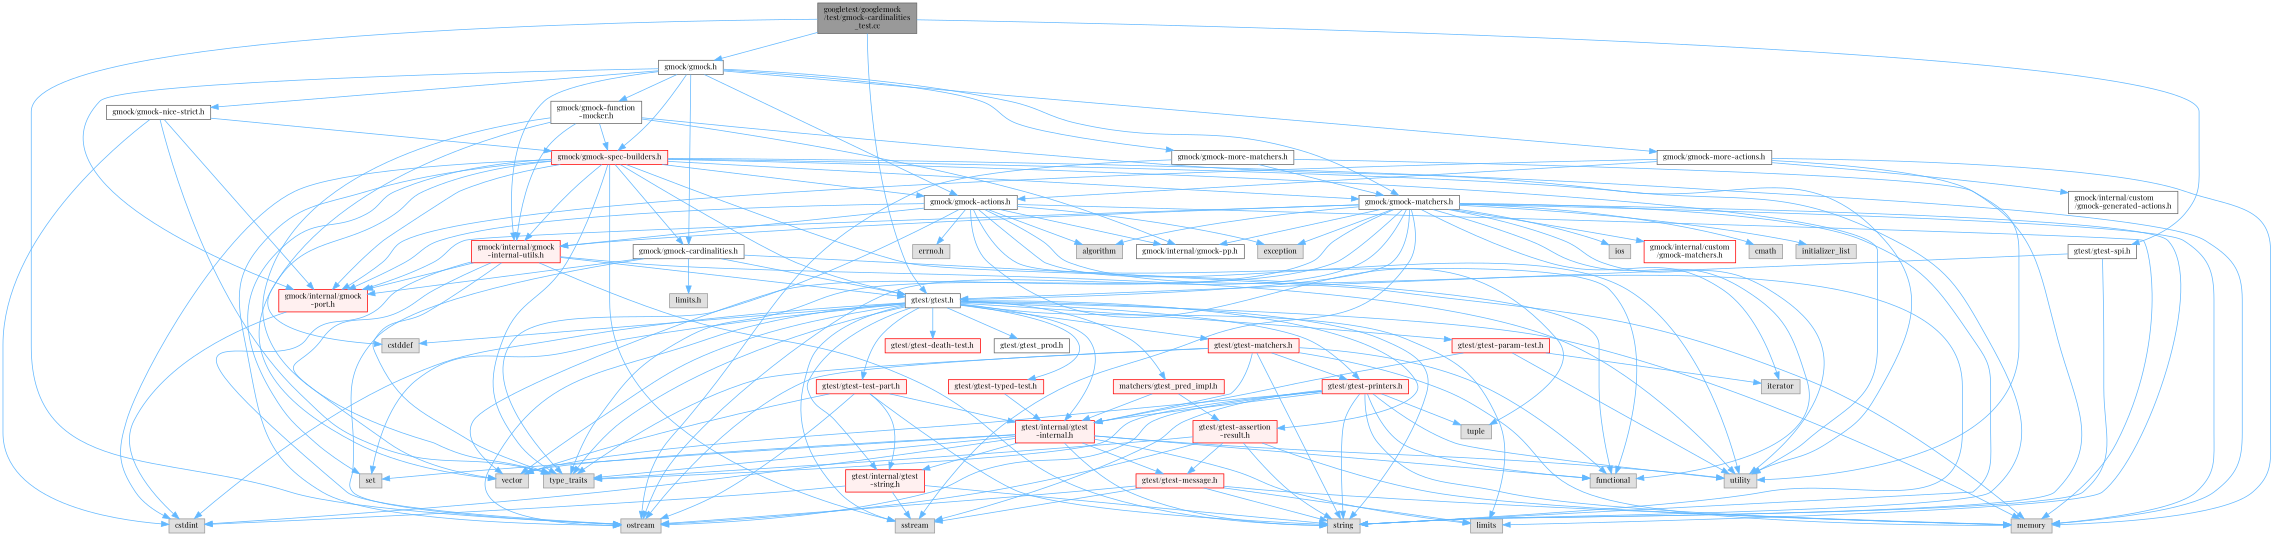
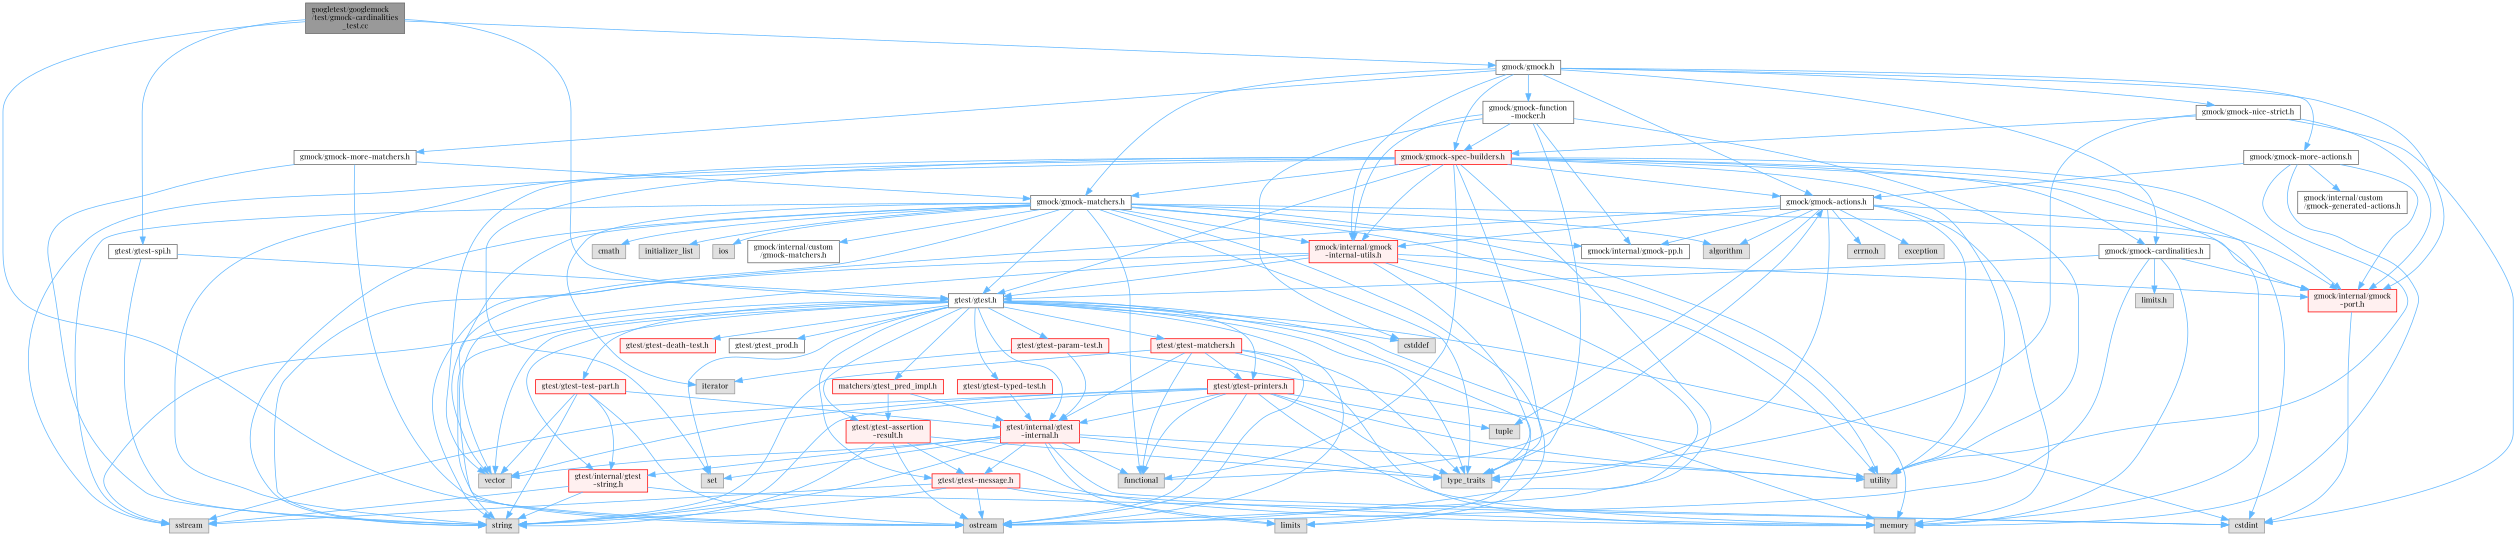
edge "gmock/gmock-matchers.h" -> "exception": removed
node "gmock/internal/custom /gmock-matchers.h": color red -> grey40
edge "gmock/gmock-actions.h" -> "functional": reversed
edge "gtest/gtest.h" -> "gtest/gtest-message.h": added
